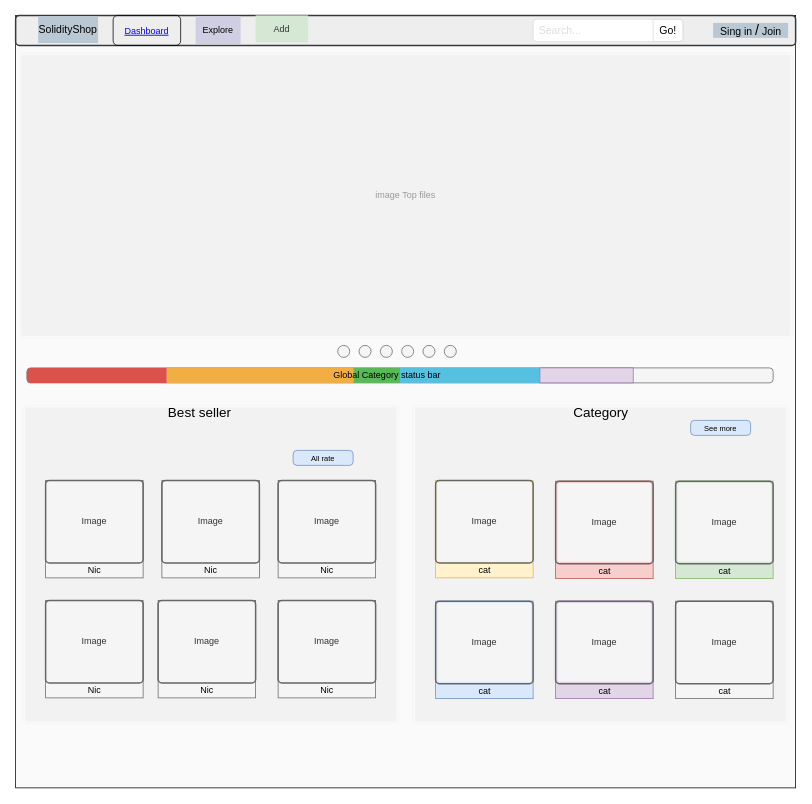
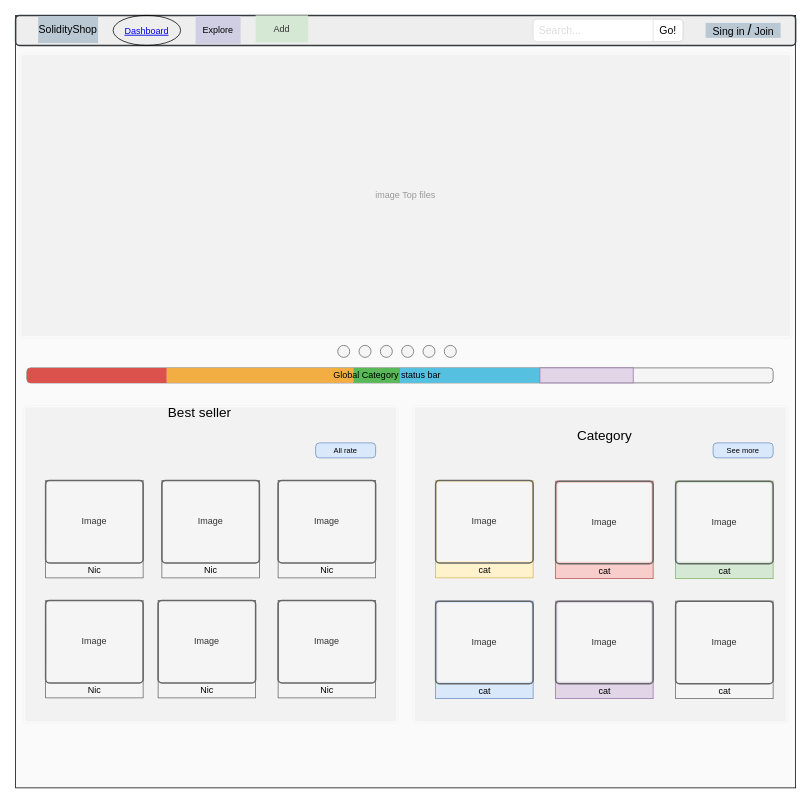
node "Dashboard": shape rounded rectangle -> ellipse
node "Sing in / Join": moved (750, 30) -> (743, 30)
node "Category": moved (600, 413) -> (604, 435)
node "See more": moved (720, 428) -> (743, 450)
node "All rate": moved (323, 458) -> (345, 450)
